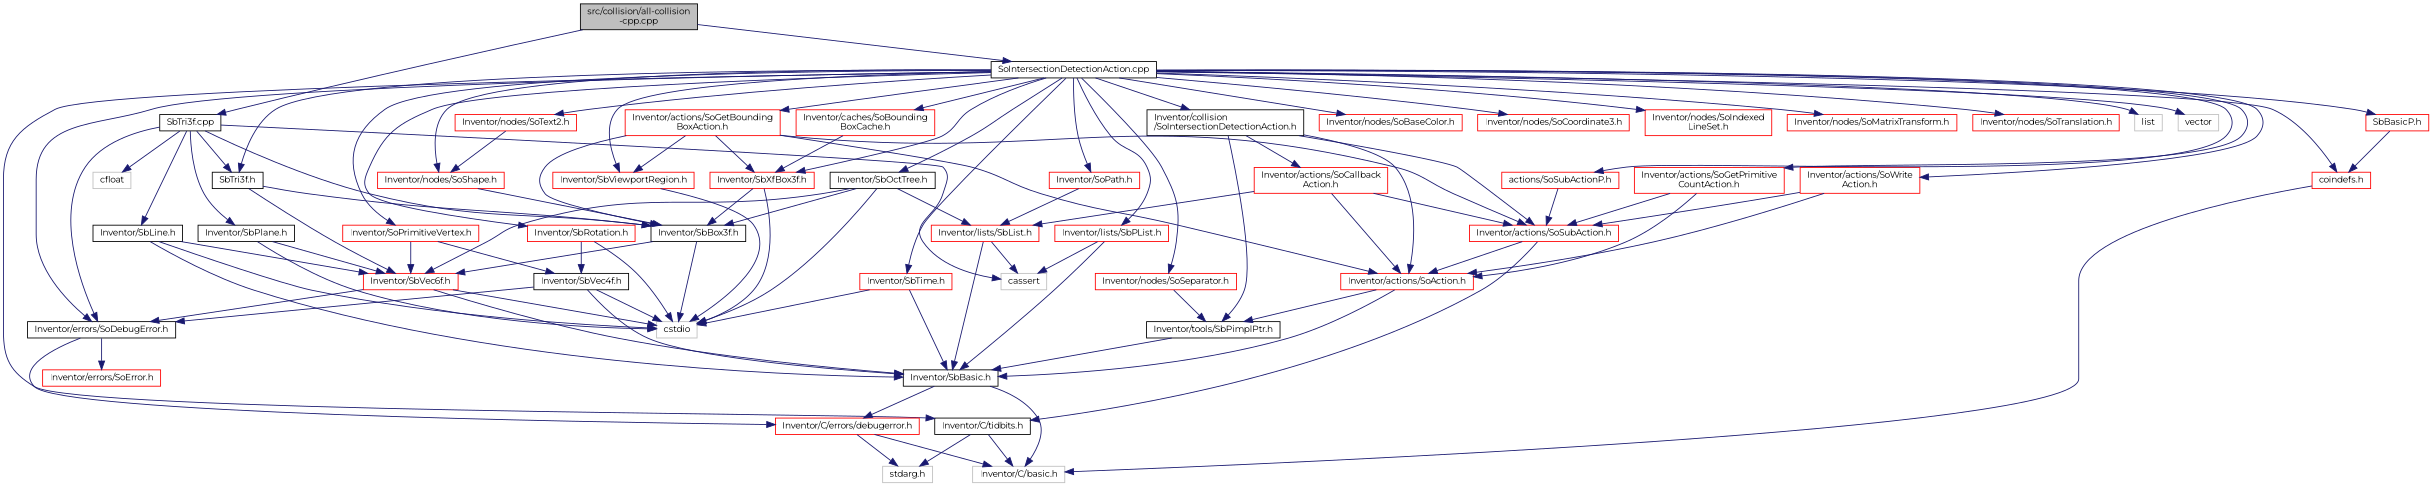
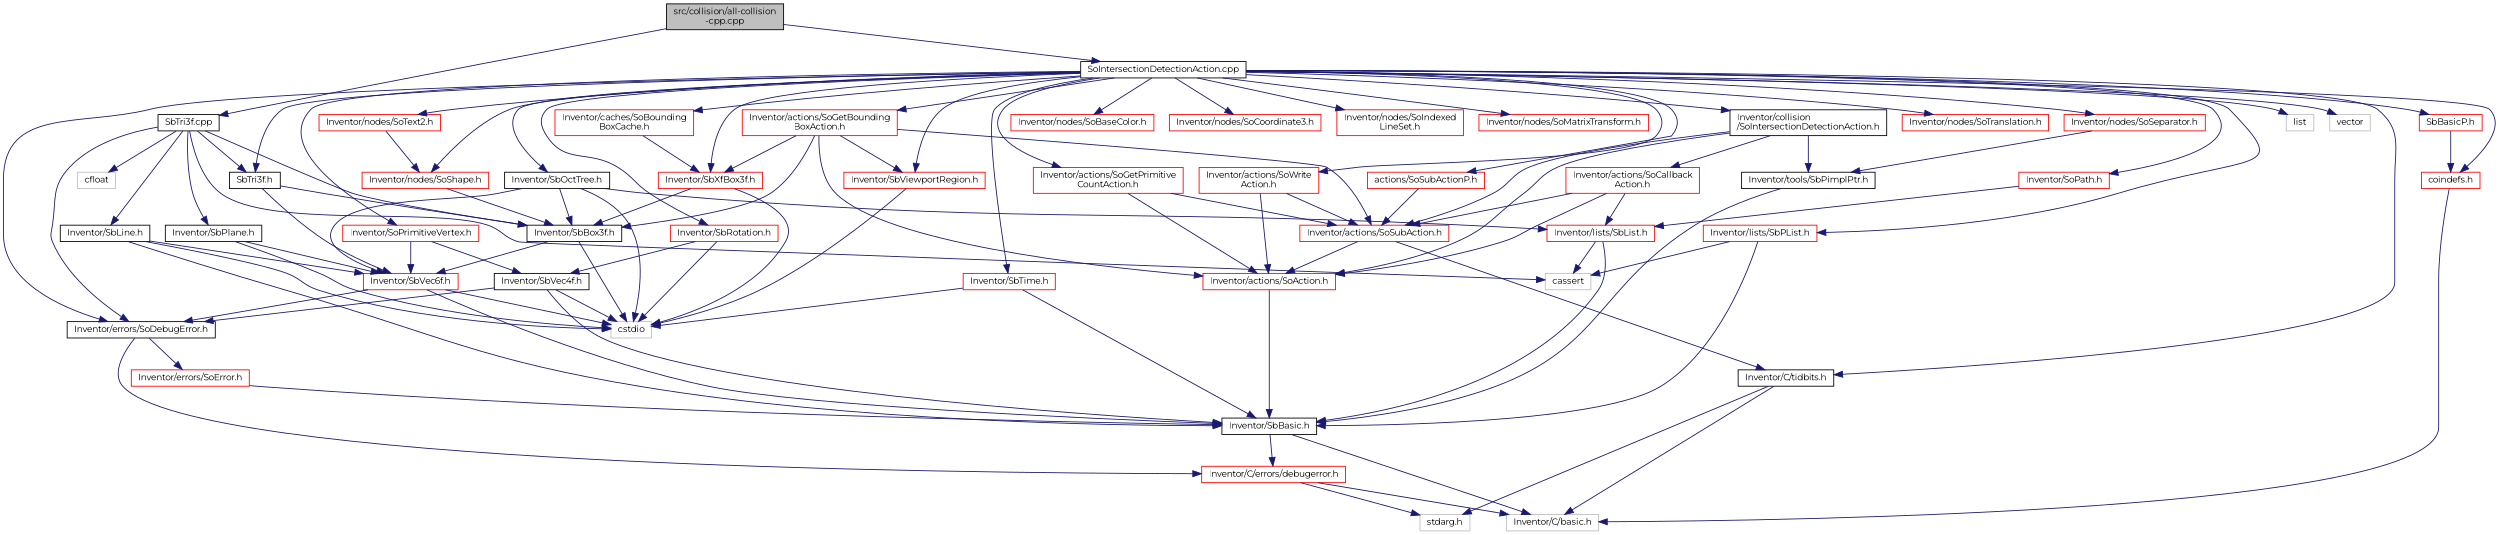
edge "Inventor/actions/SoAction.h" -> "Inventor/tools/SbPimplPtr.h": removed
edge "Inventor/errors/SoError.h" -> "Inventor/SbBasic.h": added
